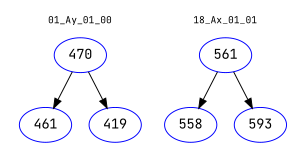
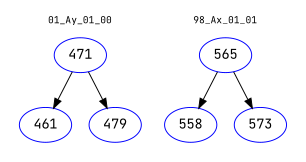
cluster "18_Ax_01_01": label "18_Ax_01_01" -> "98_Ax_01_01"
node "470": label "470" -> "471"
node "561": label "561" -> "565"
node "419": label "419" -> "479"
node "593": label "593" -> "573"
